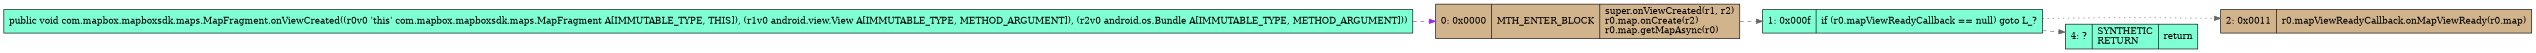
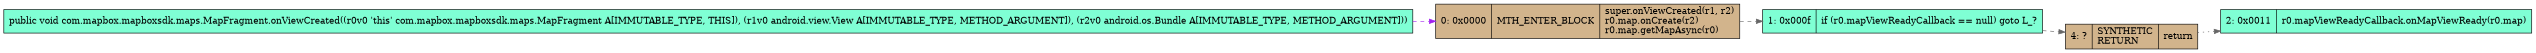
edge "1: 0x000f" -> "2: 0x0011": now "4: ?" -> "2: 0x0011"
node "2: 0x0011": fillcolor tan -> aquamarine
node "4: ?": fillcolor aquamarine -> tan
